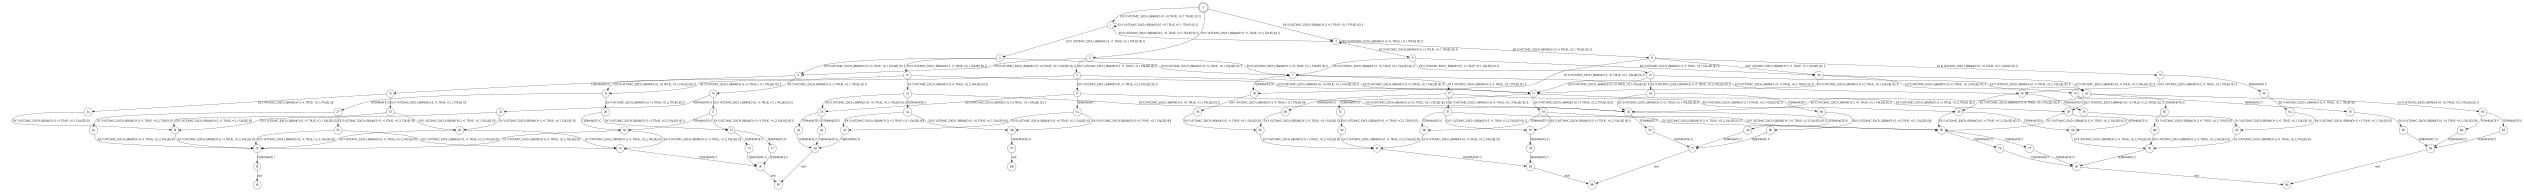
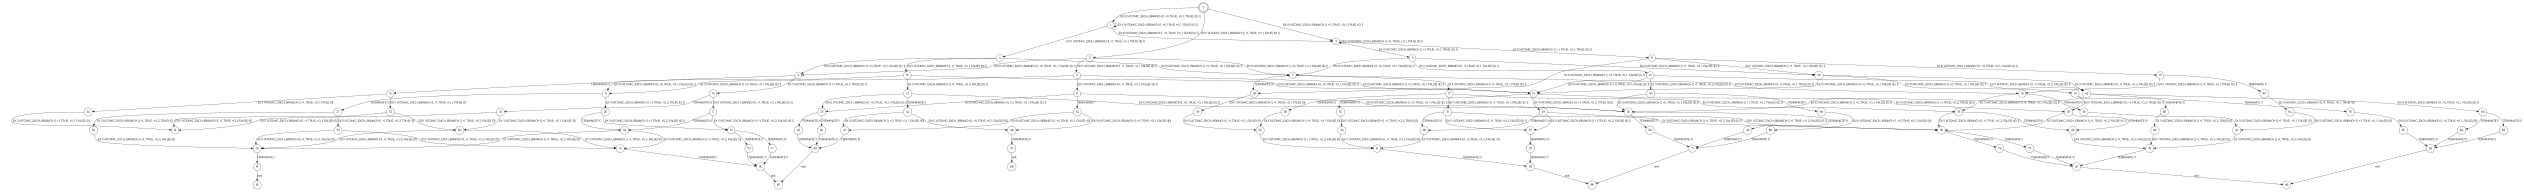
edge "61" -> "75": removed, label "EX !1 !ATOMIC_EXCH_BRANCH (1, +1, TRUE, +0, 2, FALSE) !{1}"
